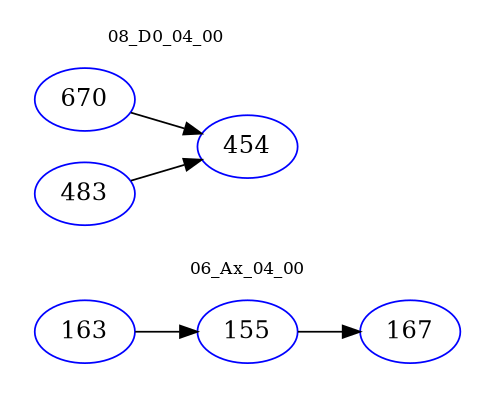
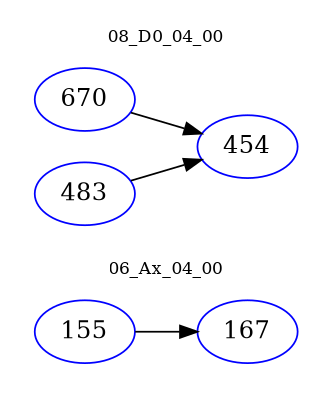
node "163": removed
